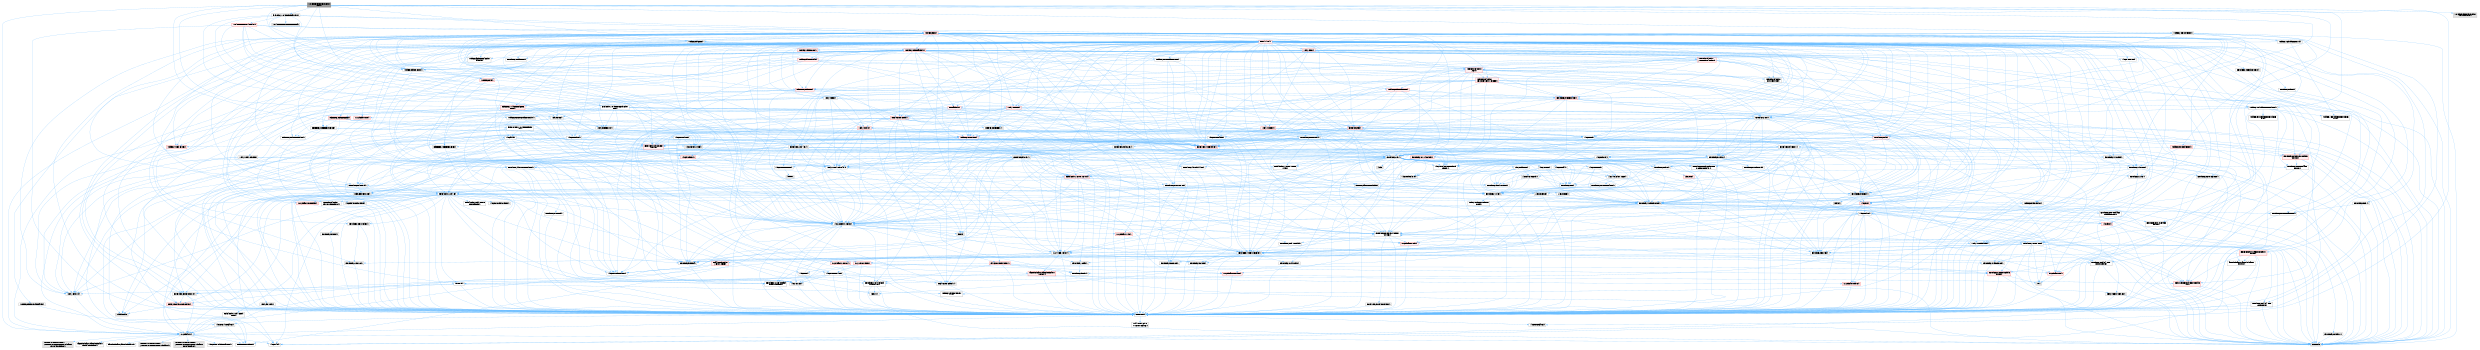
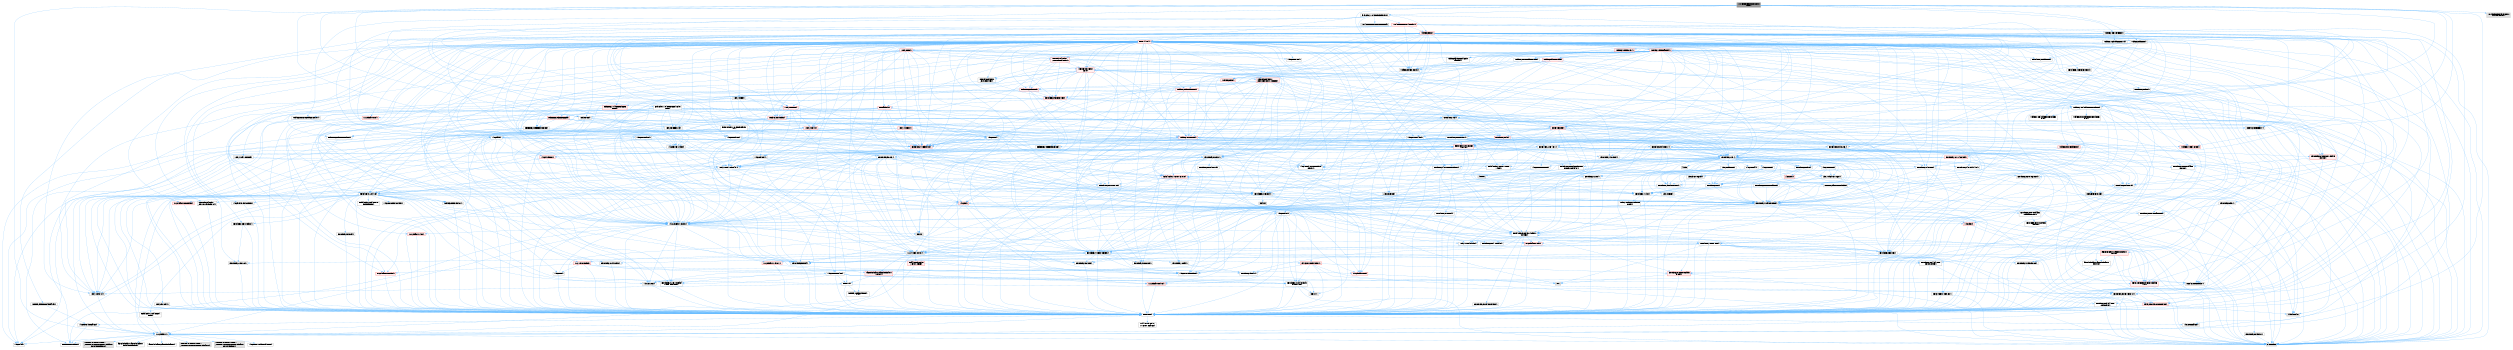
node "Misc/OptionalFwd.h": removed
